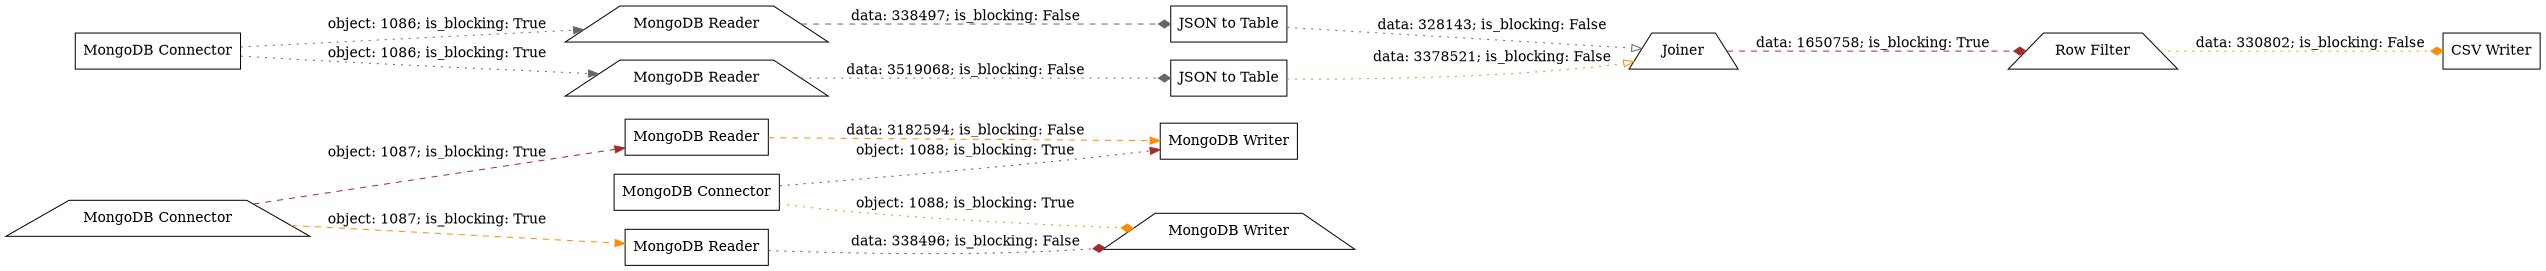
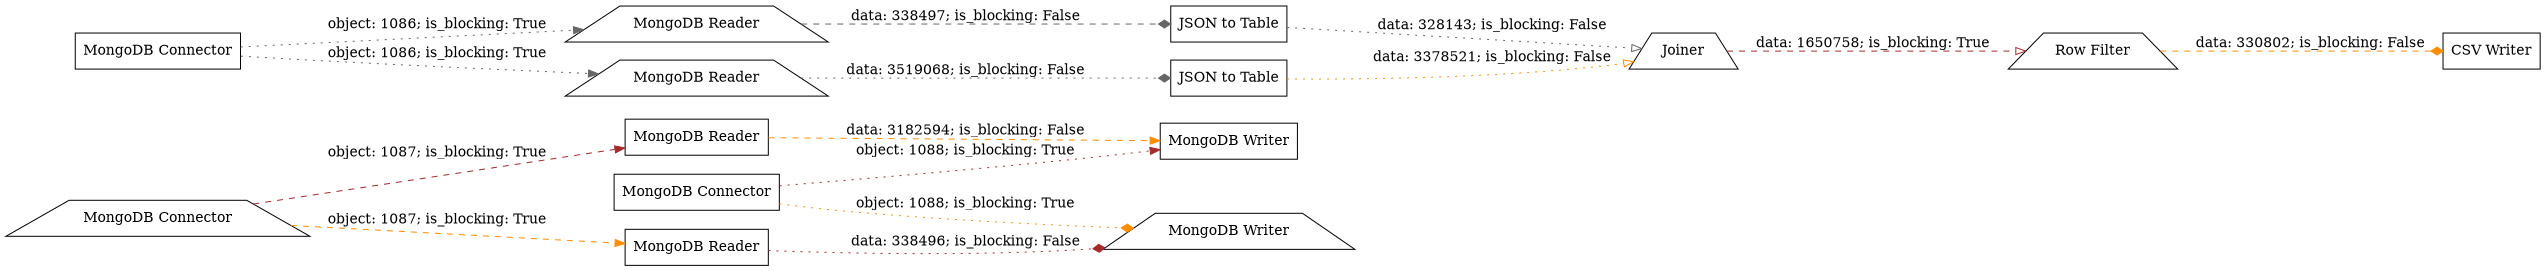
edge "Joiner" -> "Row Filter": arrowhead diamond -> onormal
edge "Row Filter" -> "CSV Writer": style dotted -> dashed
